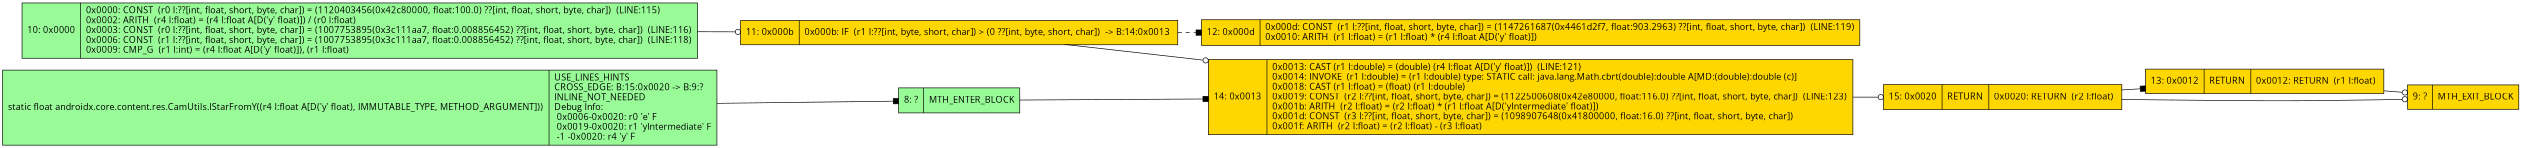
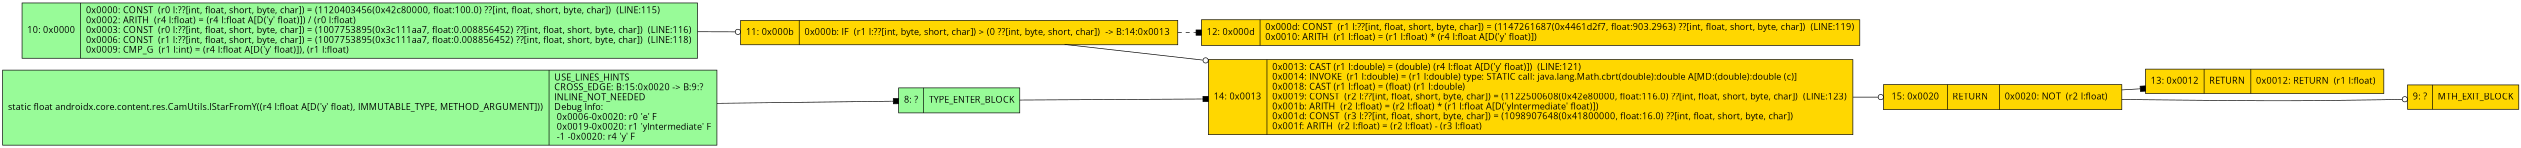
edge "13: 0x0012" -> "9: ?": removed
node "15: 0x0020": text "0x0020: RETURN  (r2 I:float)" -> "0x0020: NOT  (r2 I:float)"
node "8: ?": text "MTH_ENTER_BLOCK" -> "TYPE_ENTER_BLOCK"
